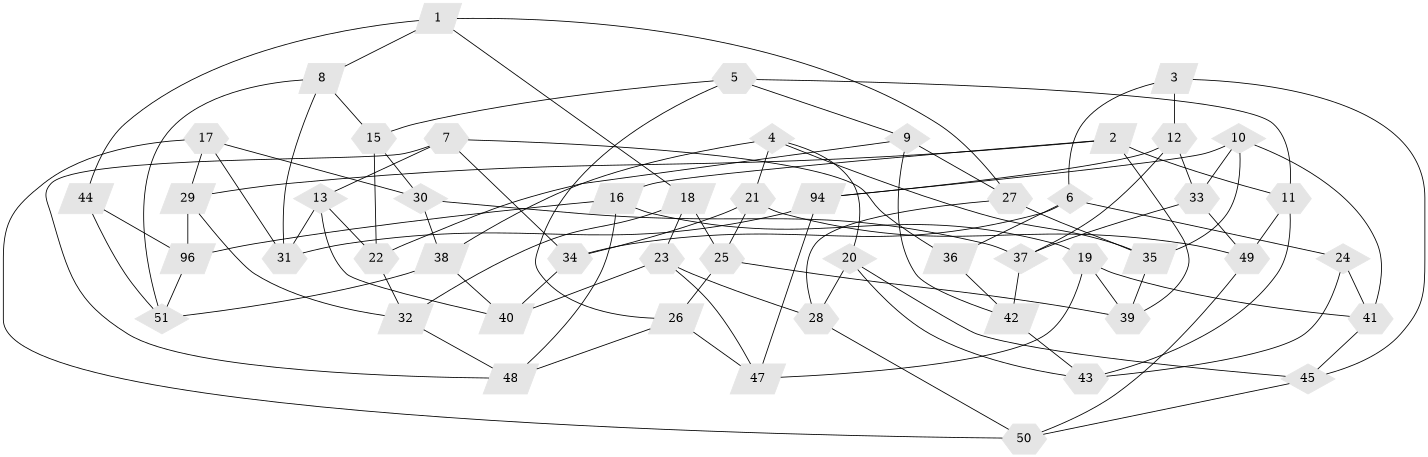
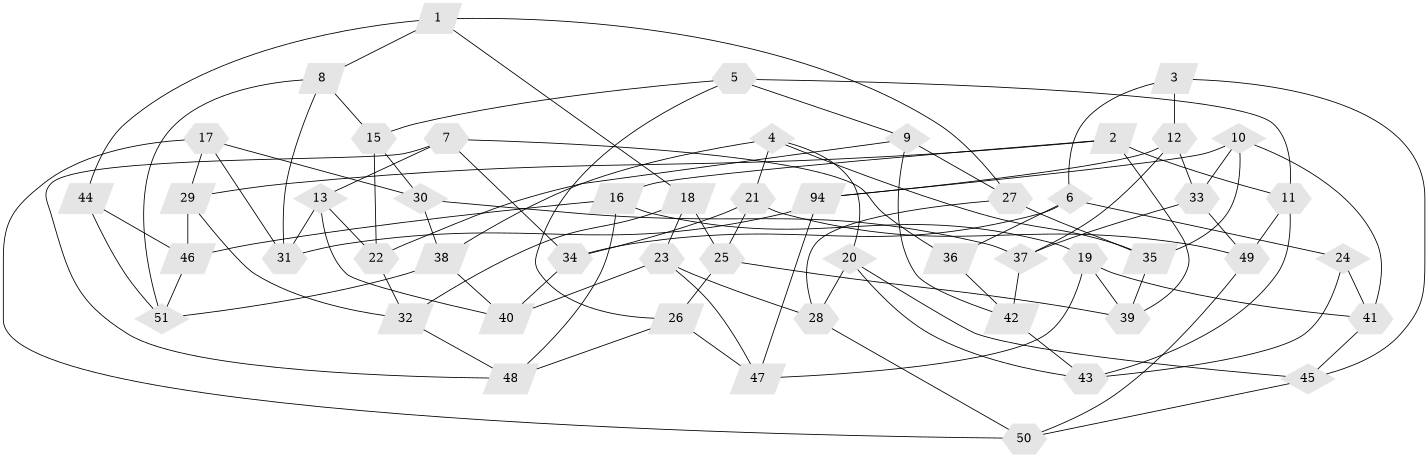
node "96": label "96" -> "46"
